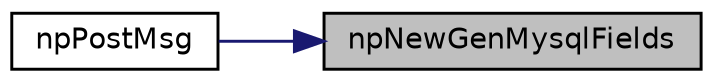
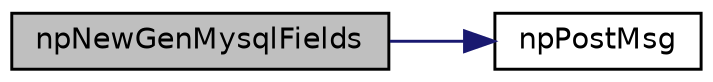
edge "npPostMsg" -> "npNewGenMysqlFields": reversed
